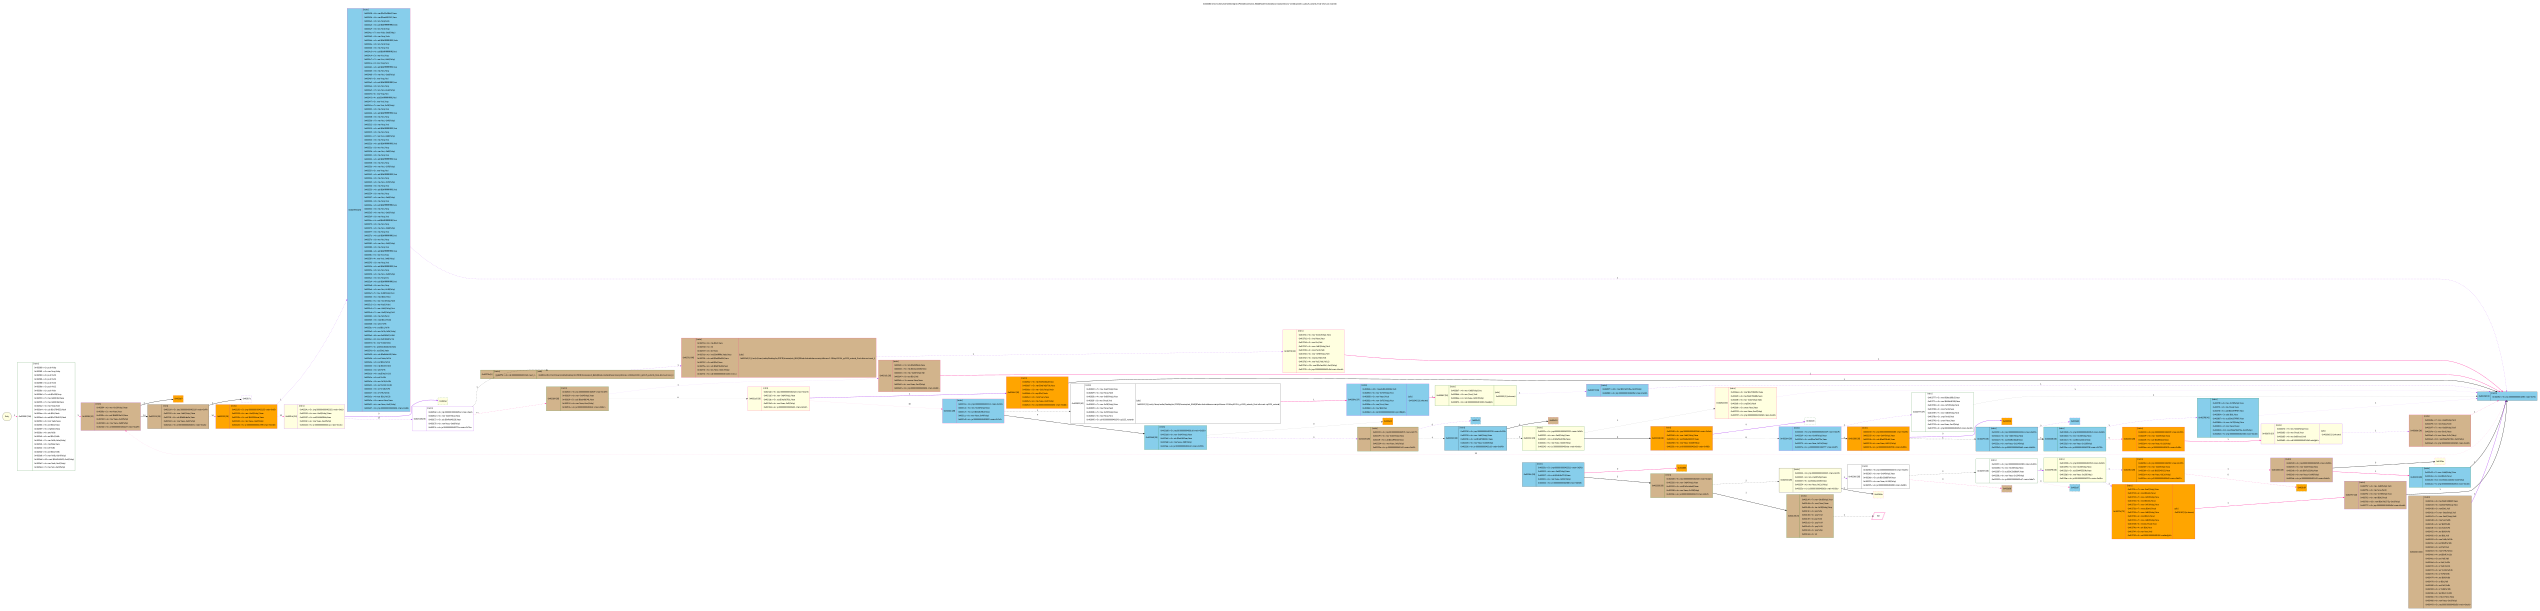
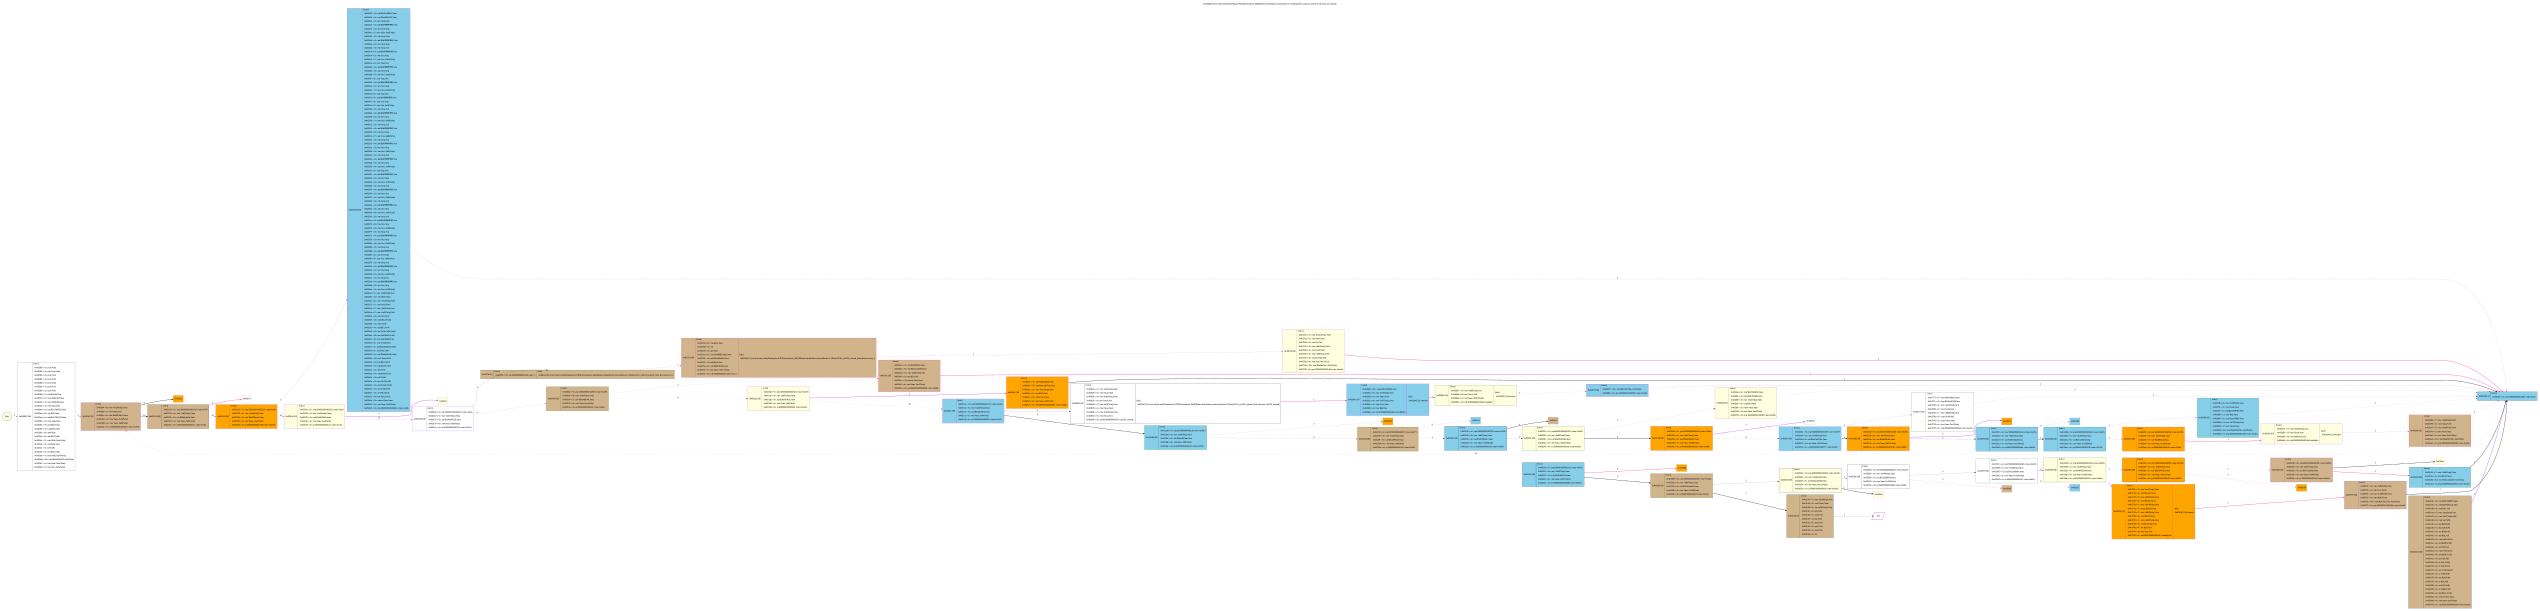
edge "0x402114 [28]" -> "0x402b7a": color black -> deeppink
